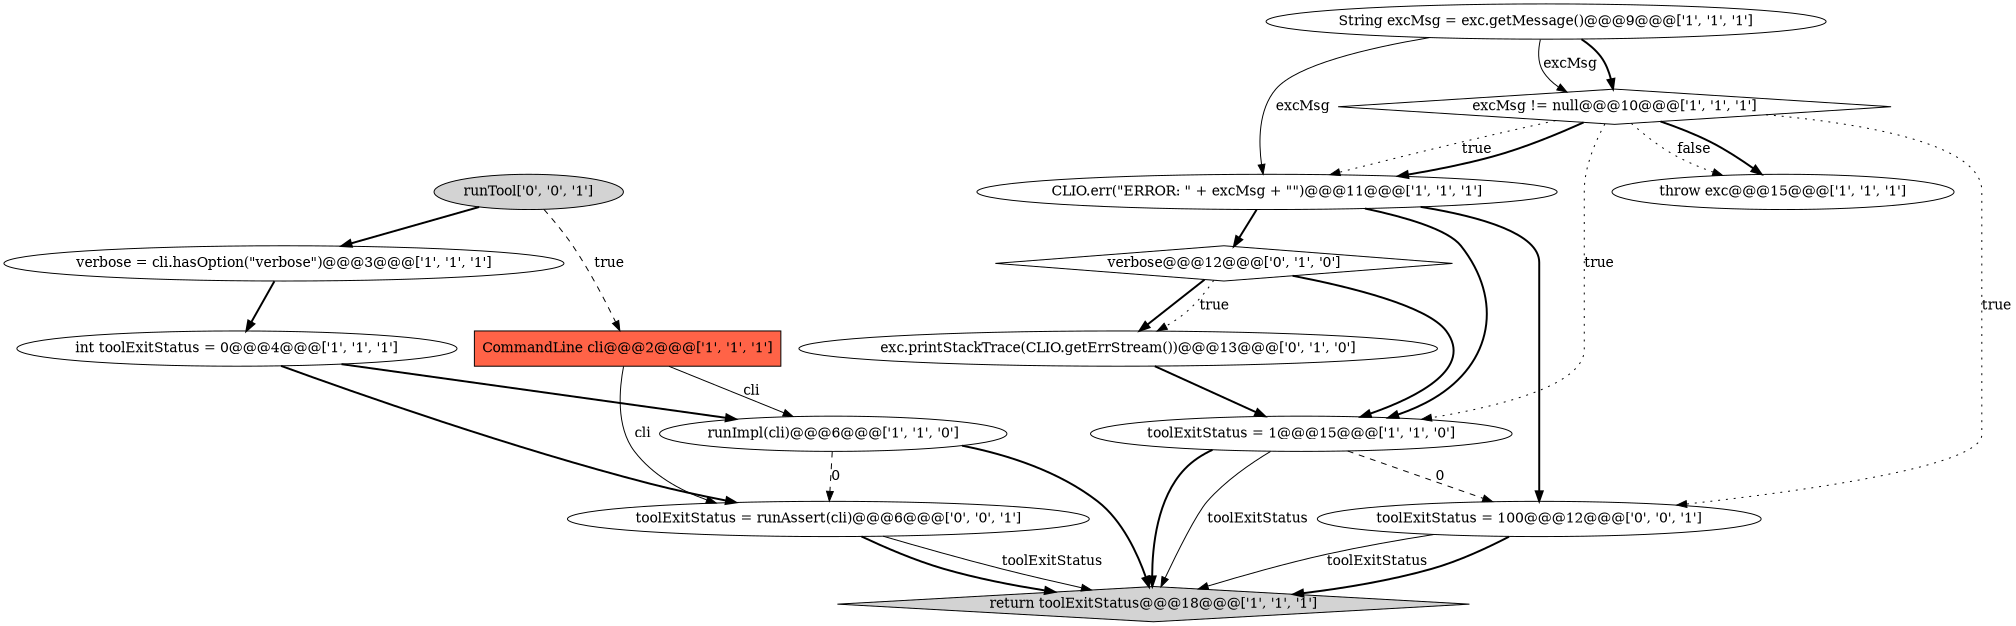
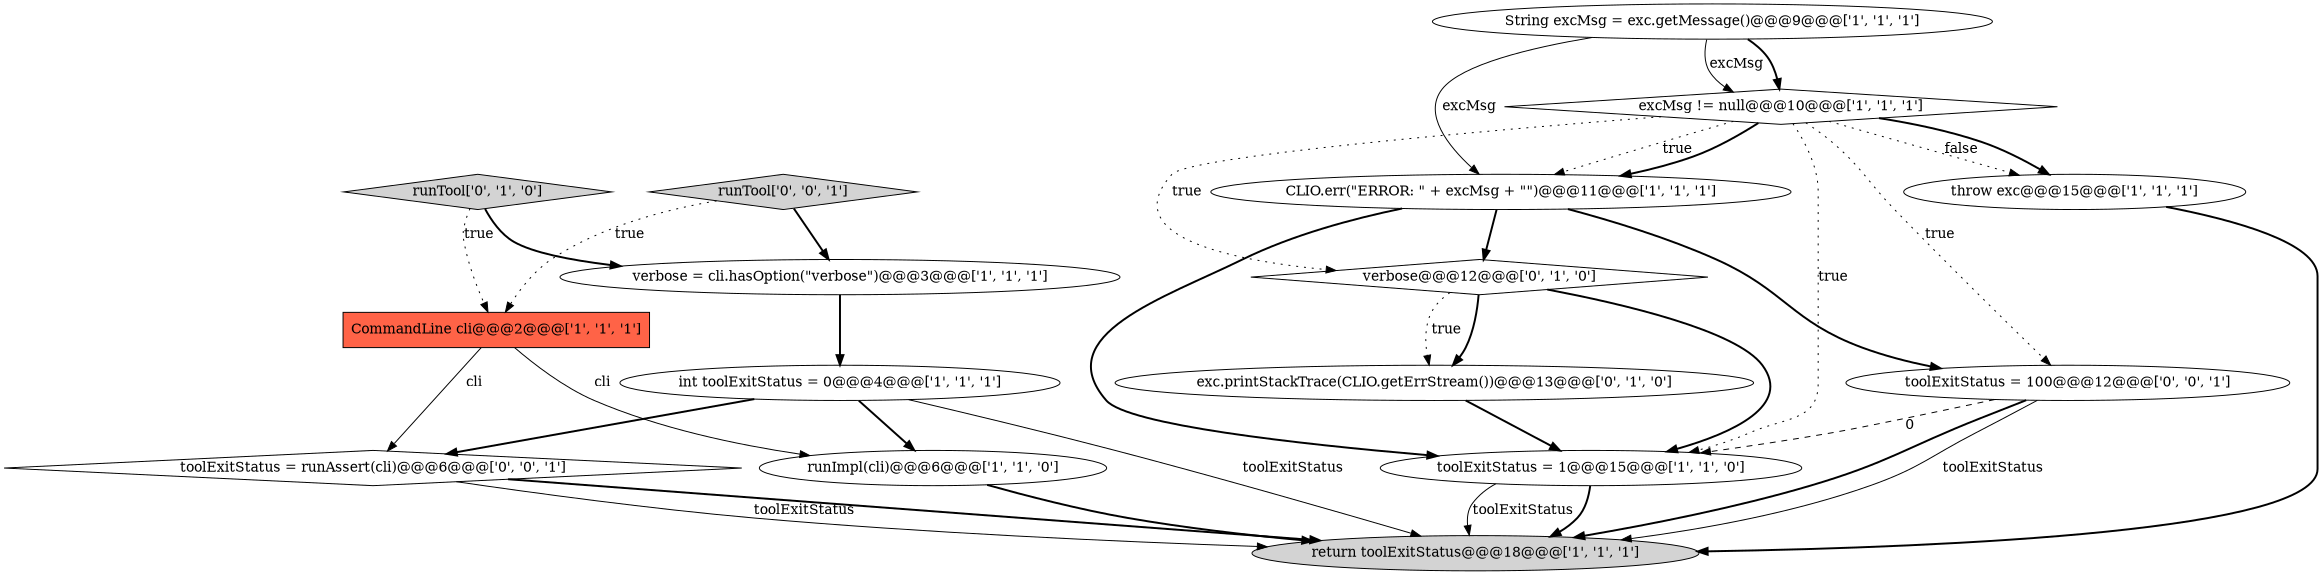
edge "excMsg != null@@@10@@@['1', '1', '1']" -> "verbose@@@12@@@['0', '1', '0']": added, label "true"
node "runTool['0', '1', '0']": added
node "runTool['0', '0', '1']": shape ellipse -> diamond
edge "runTool['0', '0', '1']" -> "CommandLine cli@@@2@@@['1', '1', '1']": style dashed -> dotted
edge "int toolExitStatus = 0@@@4@@@['1', '1', '1']" -> "return toolExitStatus@@@18@@@['1', '1', '1']": added, label "toolExitStatus"
edge "runImpl(cli)@@@6@@@['1', '1', '0']" -> "toolExitStatus = runAssert(cli)@@@6@@@['0', '0', '1']": removed, label "0"
edge "toolExitStatus = 1@@@15@@@['1', '1', '0']" -> "toolExitStatus = 100@@@12@@@['0', '0', '1']": reversed
node "toolExitStatus = runAssert(cli)@@@6@@@['0', '0', '1']": shape ellipse -> diamond
edge "throw exc@@@15@@@['1', '1', '1']" -> "return toolExitStatus@@@18@@@['1', '1', '1']": added
node "return toolExitStatus@@@18@@@['1', '1', '1']": shape diamond -> ellipse
